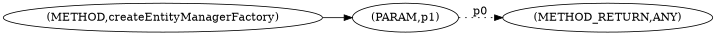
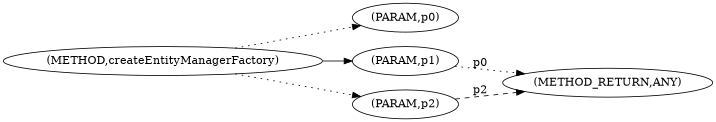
node "(PARAM,p0)": added
node "(PARAM,p2)": added
